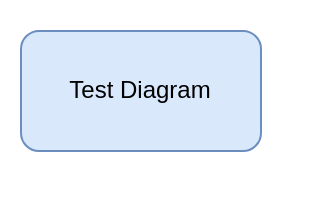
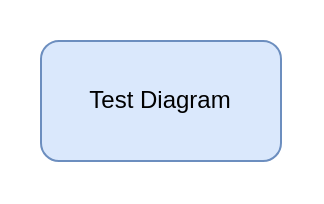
node "Test Diagram": moved (141, 91) -> (161, 101)
